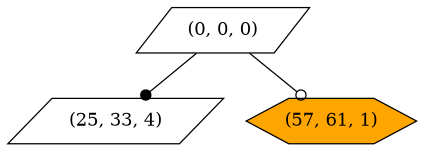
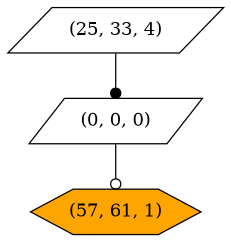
edge "(0, 0, 0)" -> "(25, 33, 4)": reversed
